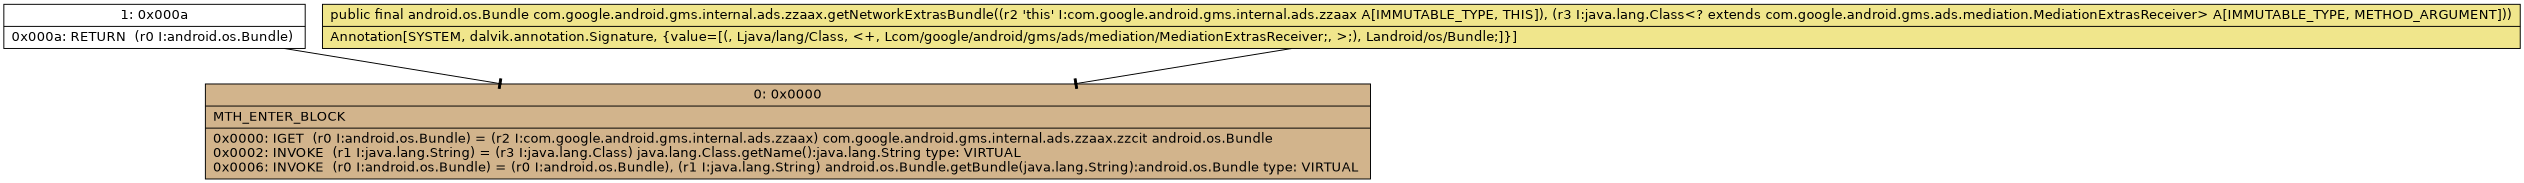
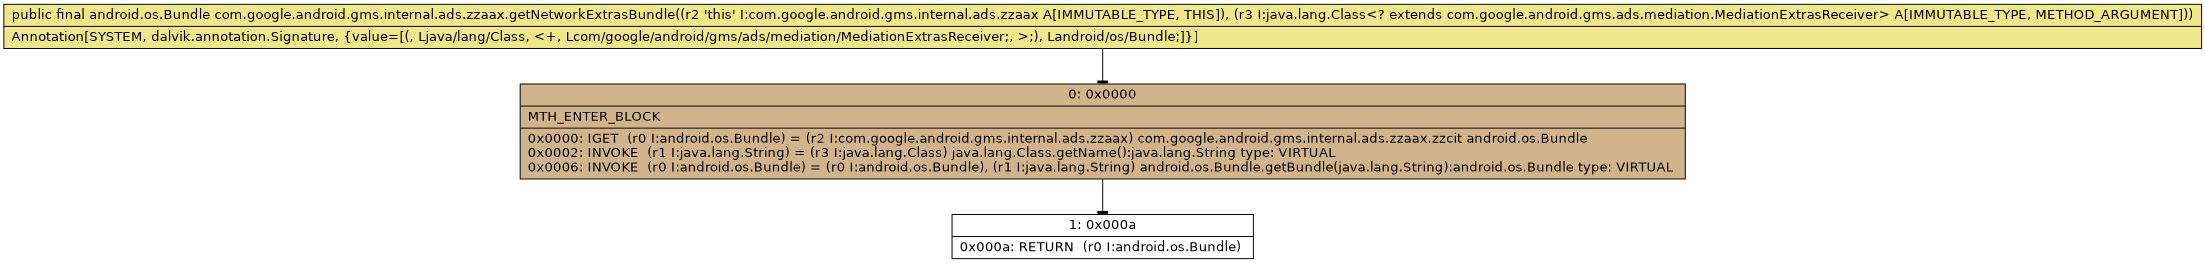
edge "1: 0x000a" -> "0: 0x0000": reversed
